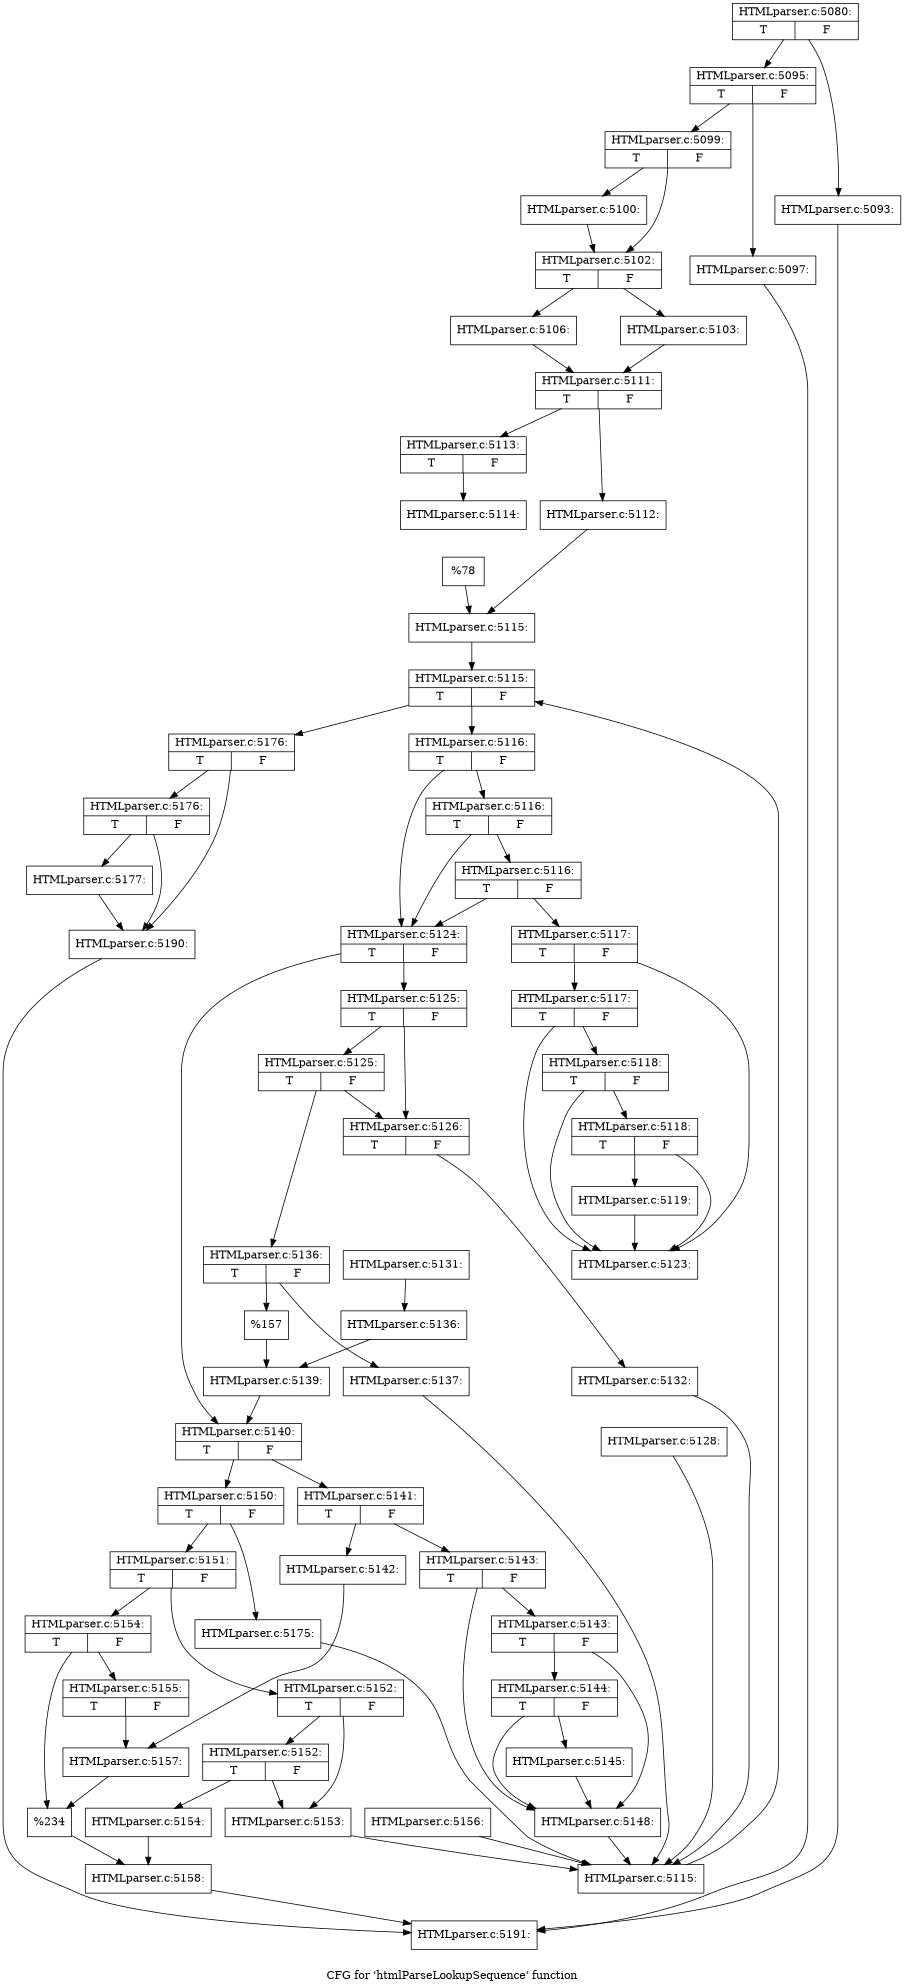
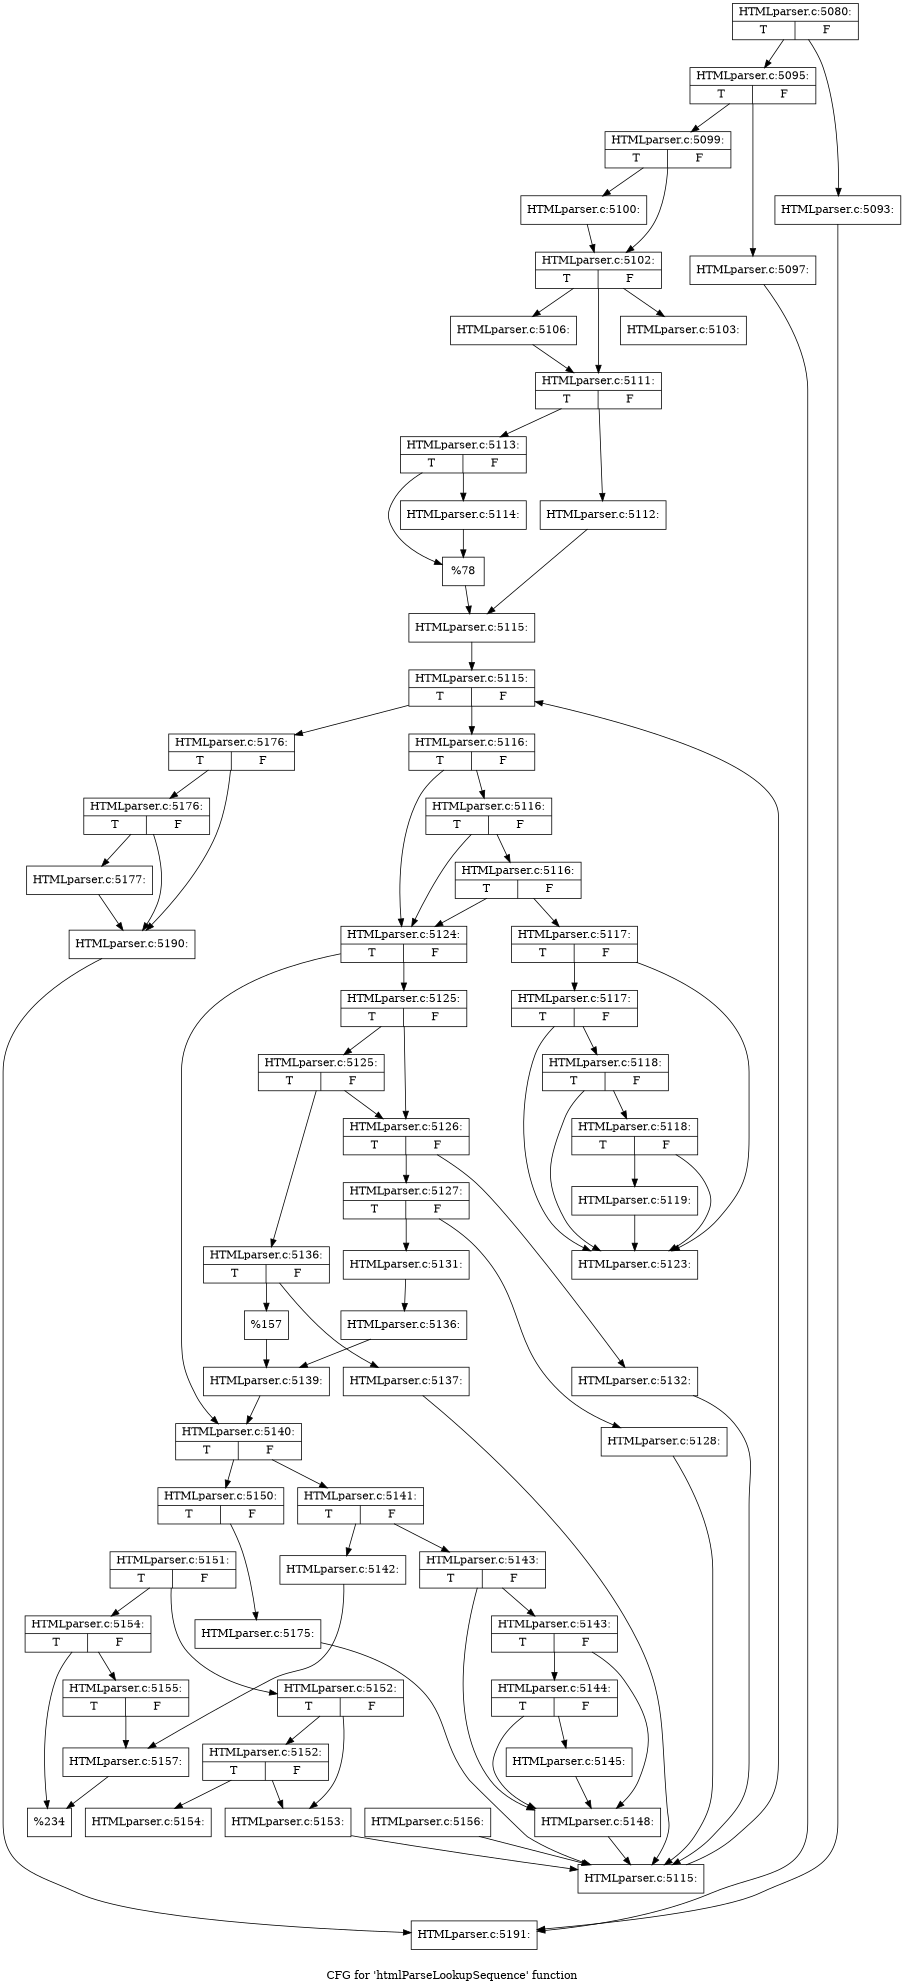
edge "HTMLparser.c:5103:" -> "HTMLparser.c:5111:": now "HTMLparser.c:5102:" -> "HTMLparser.c:5111:"
edge "HTMLparser.c:5113:" -> "%78": added
edge "HTMLparser.c:5114:" -> "%78": added
node "HTMLparser.c:5127:": added
edge "HTMLparser.c:5150:" -> "HTMLparser.c:5151:": removed
node "HTMLparser.c:5158:": removed
